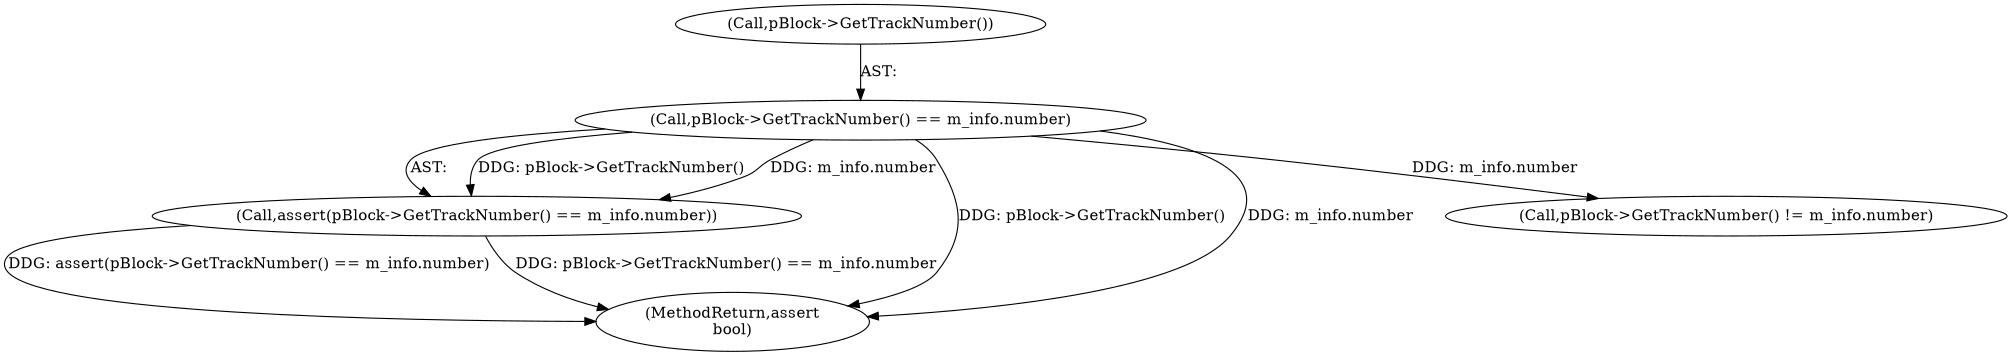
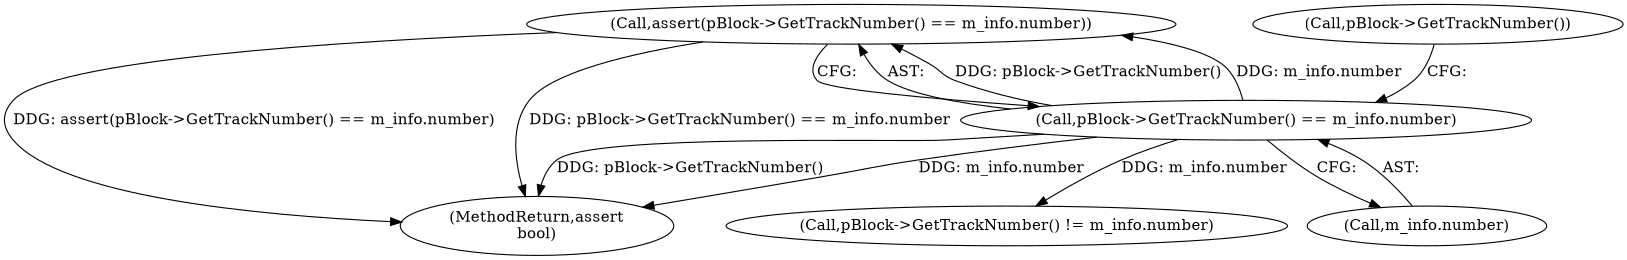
edge "(Call,pBlock->GetTrackNumber())" -> "(Call,pBlock->GetTrackNumber() == m_info.number)": label "AST: " -> "CFG: "
edge "(Call,assert(pBlock->GetTrackNumber() == m_info.number))" -> "(Call,pBlock->GetTrackNumber() == m_info.number)": added, label "CFG:"
node "(Call,m_info.number)": added
